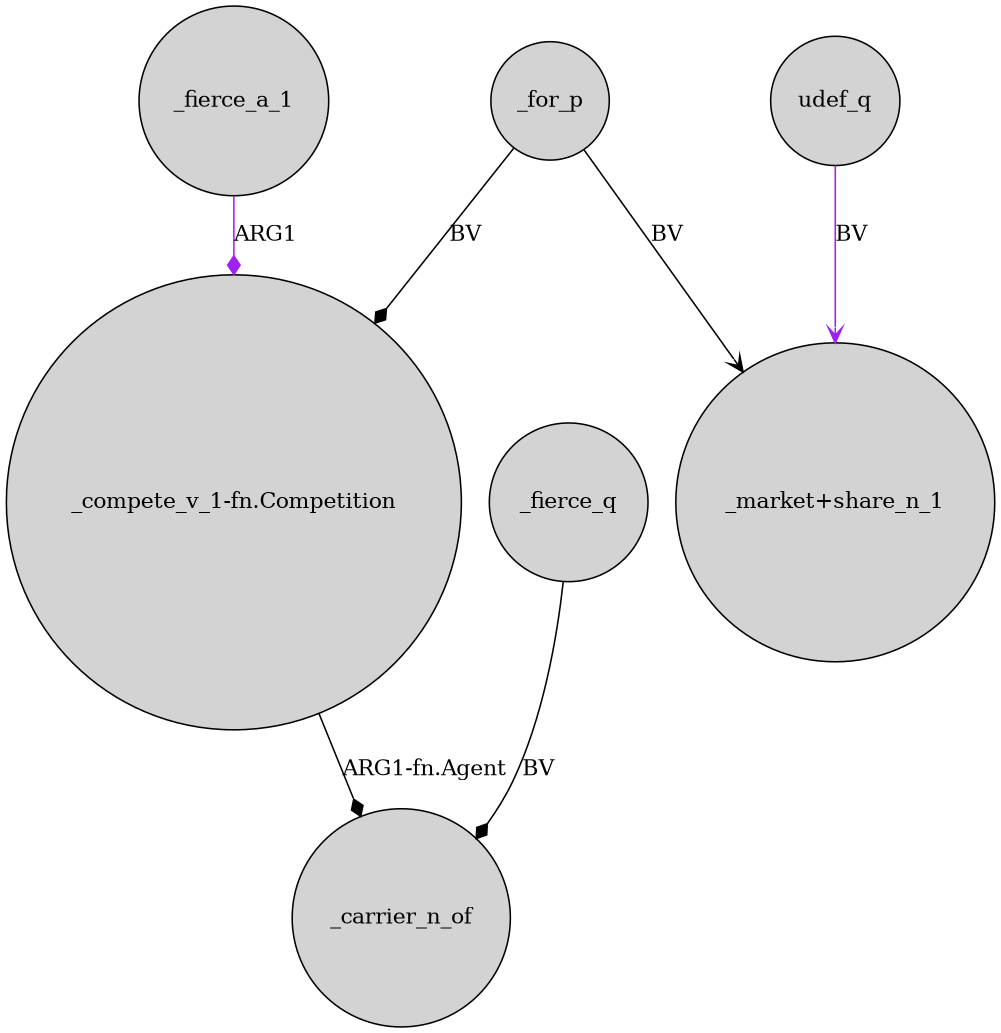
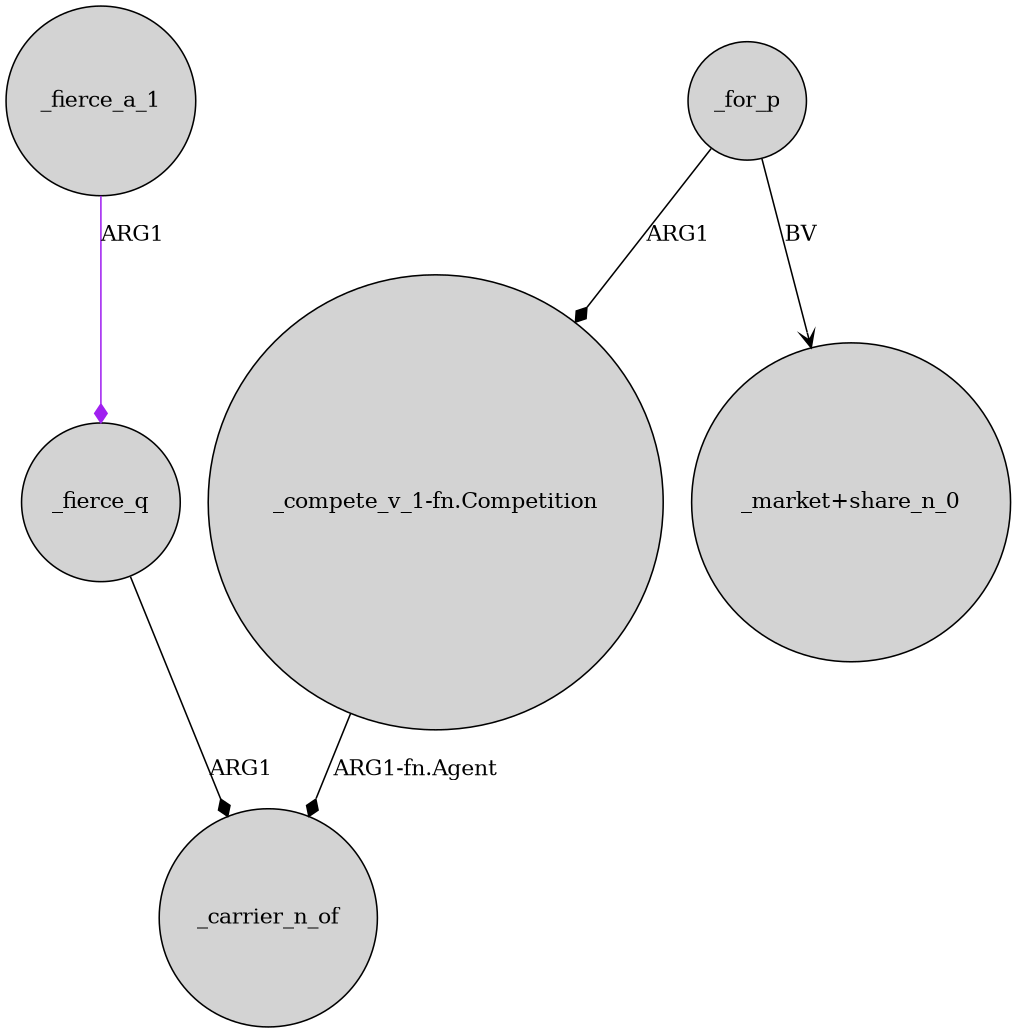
node "udef_q": removed
edge "_fierce_a_1" -> "_compete_v_1-fn.Competition": now "_fierce_a_1" -> "_fierce_q"
edge "_for_p" -> "_compete_v_1-fn.Competition": label "BV" -> "ARG1"
node "_market+share_n_1": label "_market+share_n_1" -> "_market+share_n_0"
edge "_fierce_q" -> "_carrier_n_of": label "BV" -> "ARG1"
